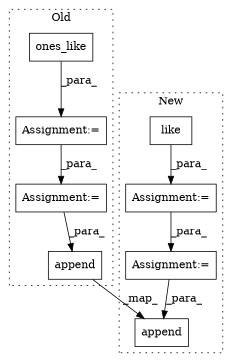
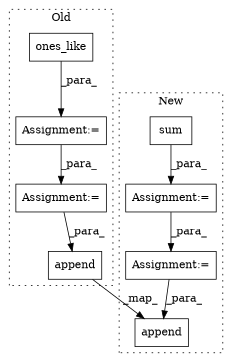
node "like": label "like" -> "sum"
